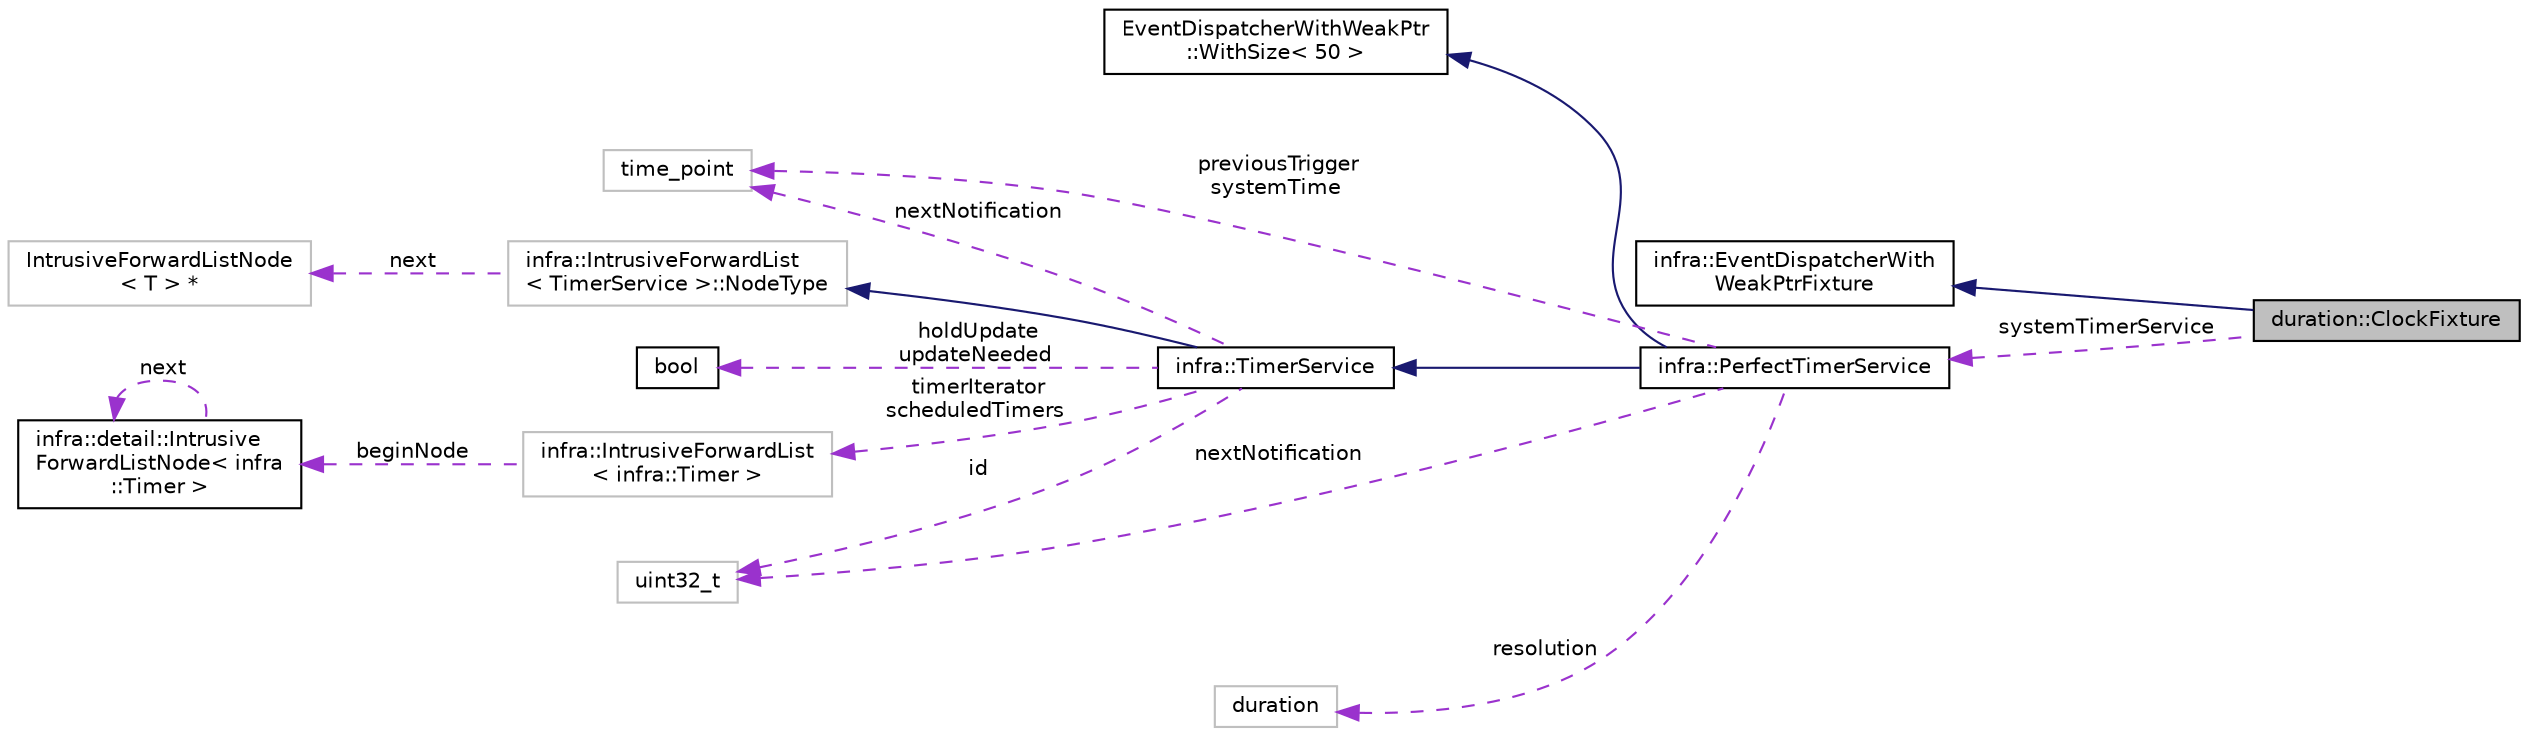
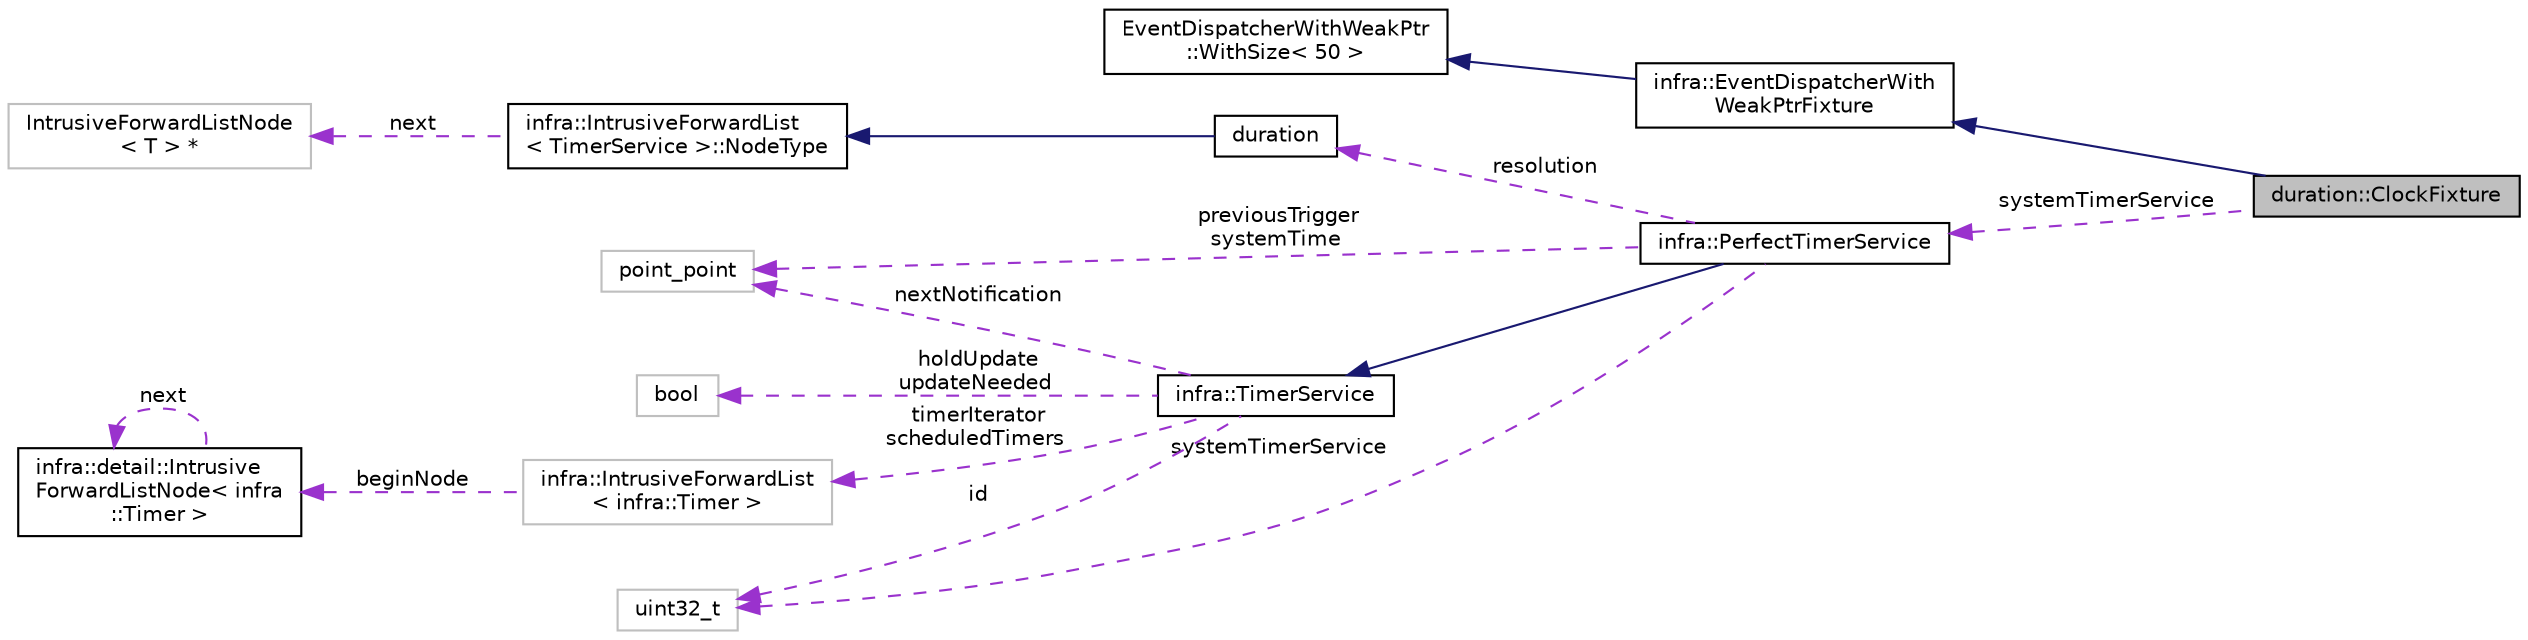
node "time_point": label "time_point" -> "point_point"
edge "infra::PerfectTimerService" -> "EventDispatcherWithWeakPtr ::WithSize< 50 >": now "infra::EventDispatcherWith WeakPtrFixture" -> "EventDispatcherWithWeakPtr ::WithSize< 50 >"
node "infra::IntrusiveForwardList < TimerService >::NodeType": color grey75 -> black
edge "infra::TimerService" -> "infra::IntrusiveForwardList < TimerService >::NodeType": now "duration" -> "infra::IntrusiveForwardList < TimerService >::NodeType"
node "bool": color black -> grey75
edge "infra::PerfectTimerService" -> "uint32_t": label " nextNotification" -> " systemTimerService"
node "duration": color grey75 -> black
